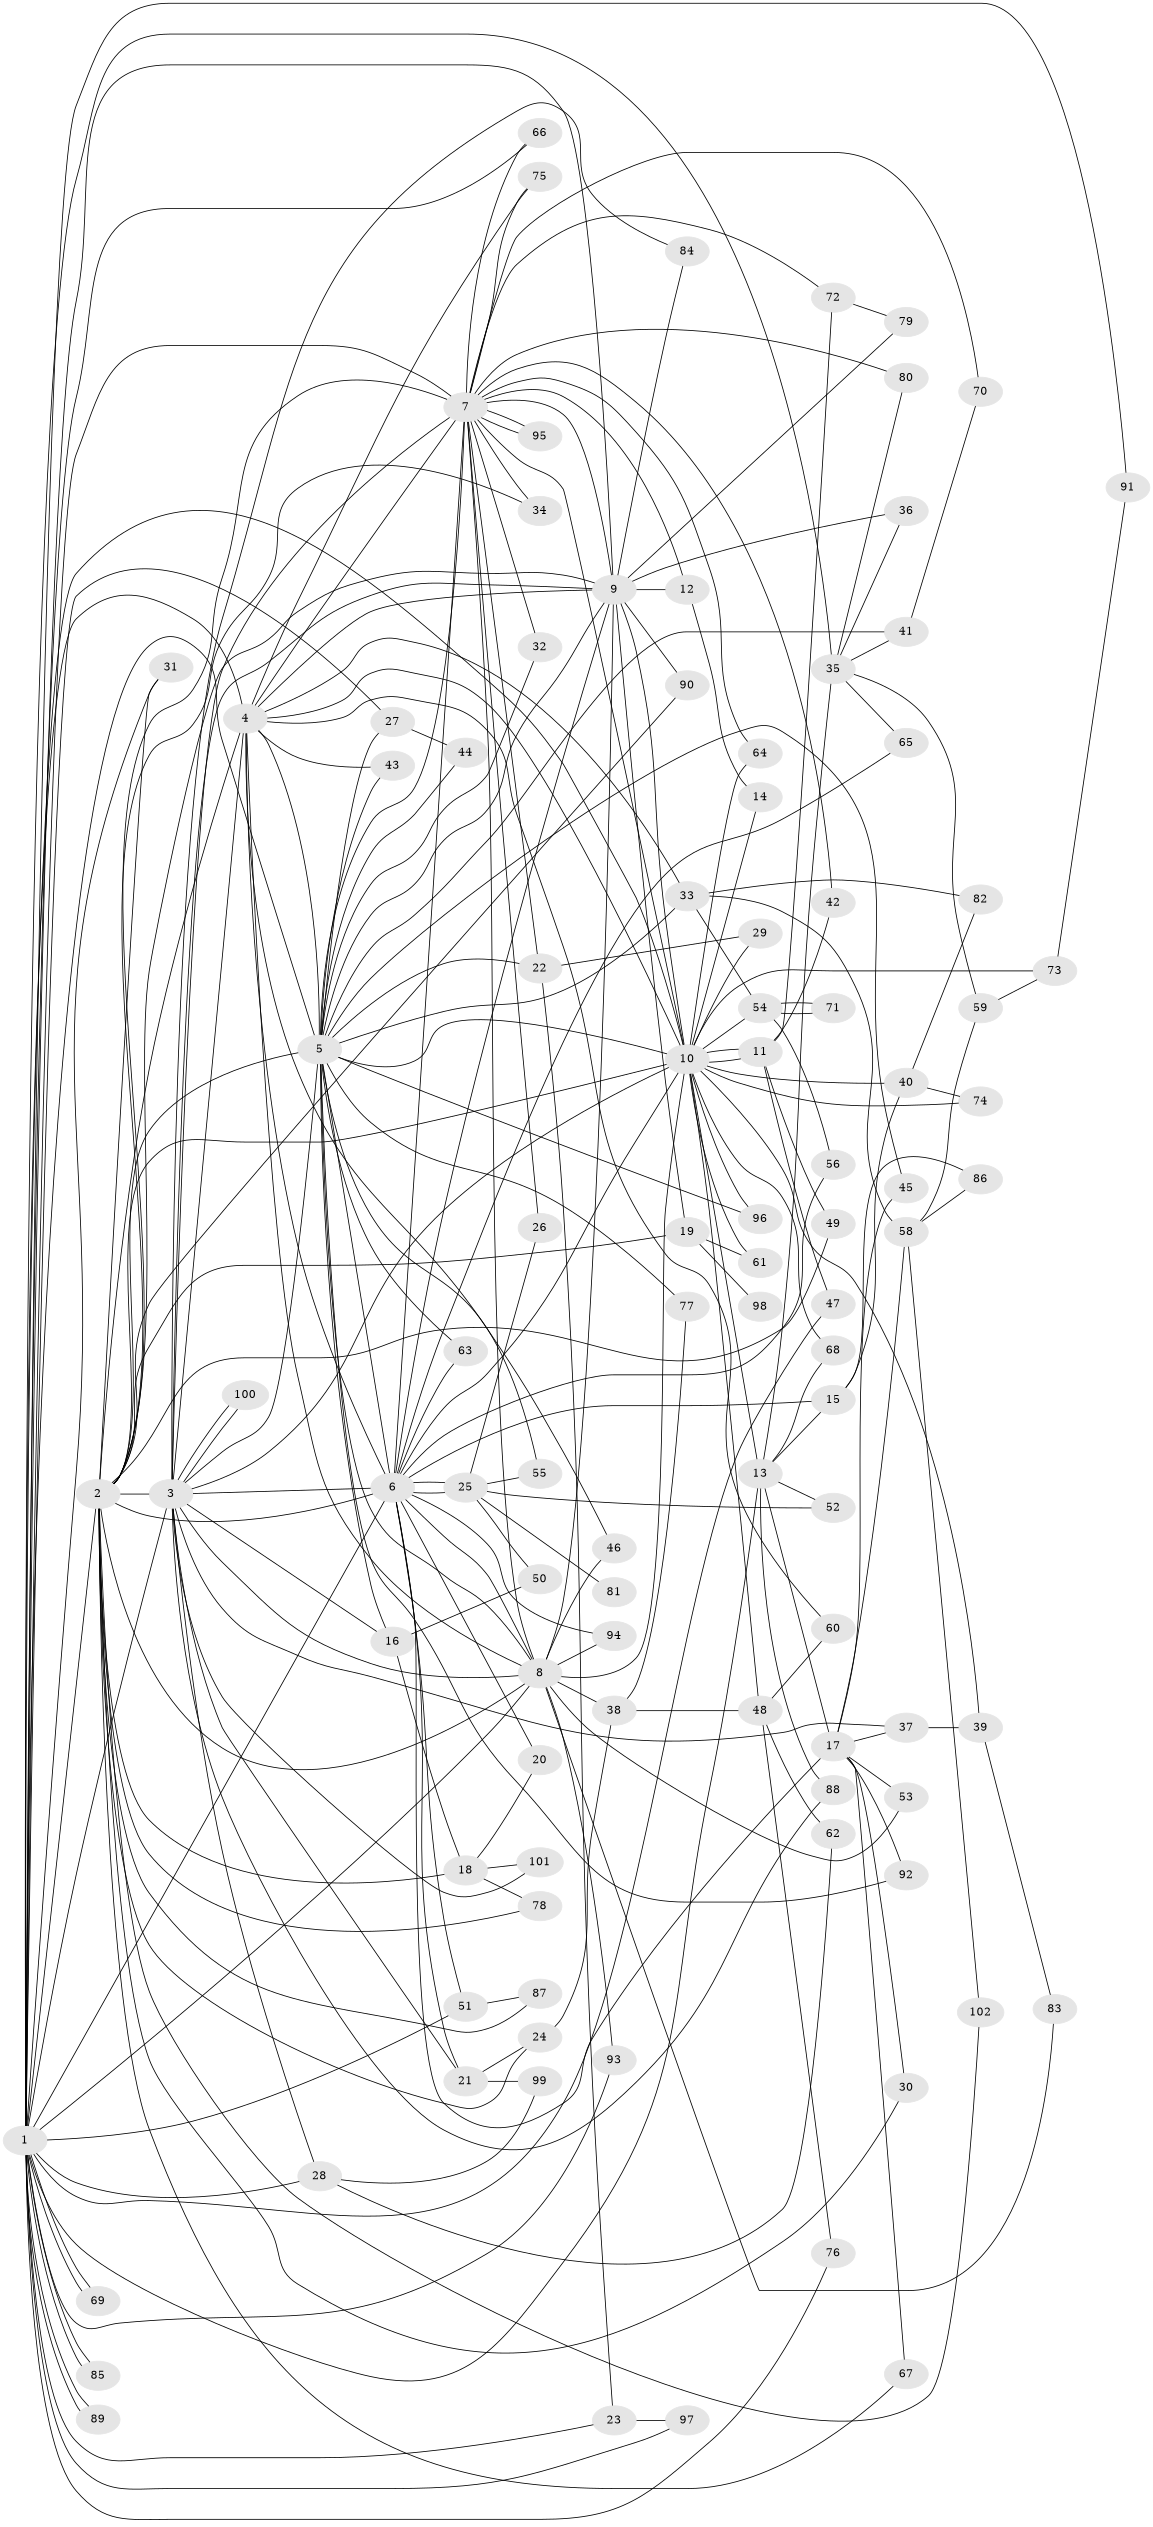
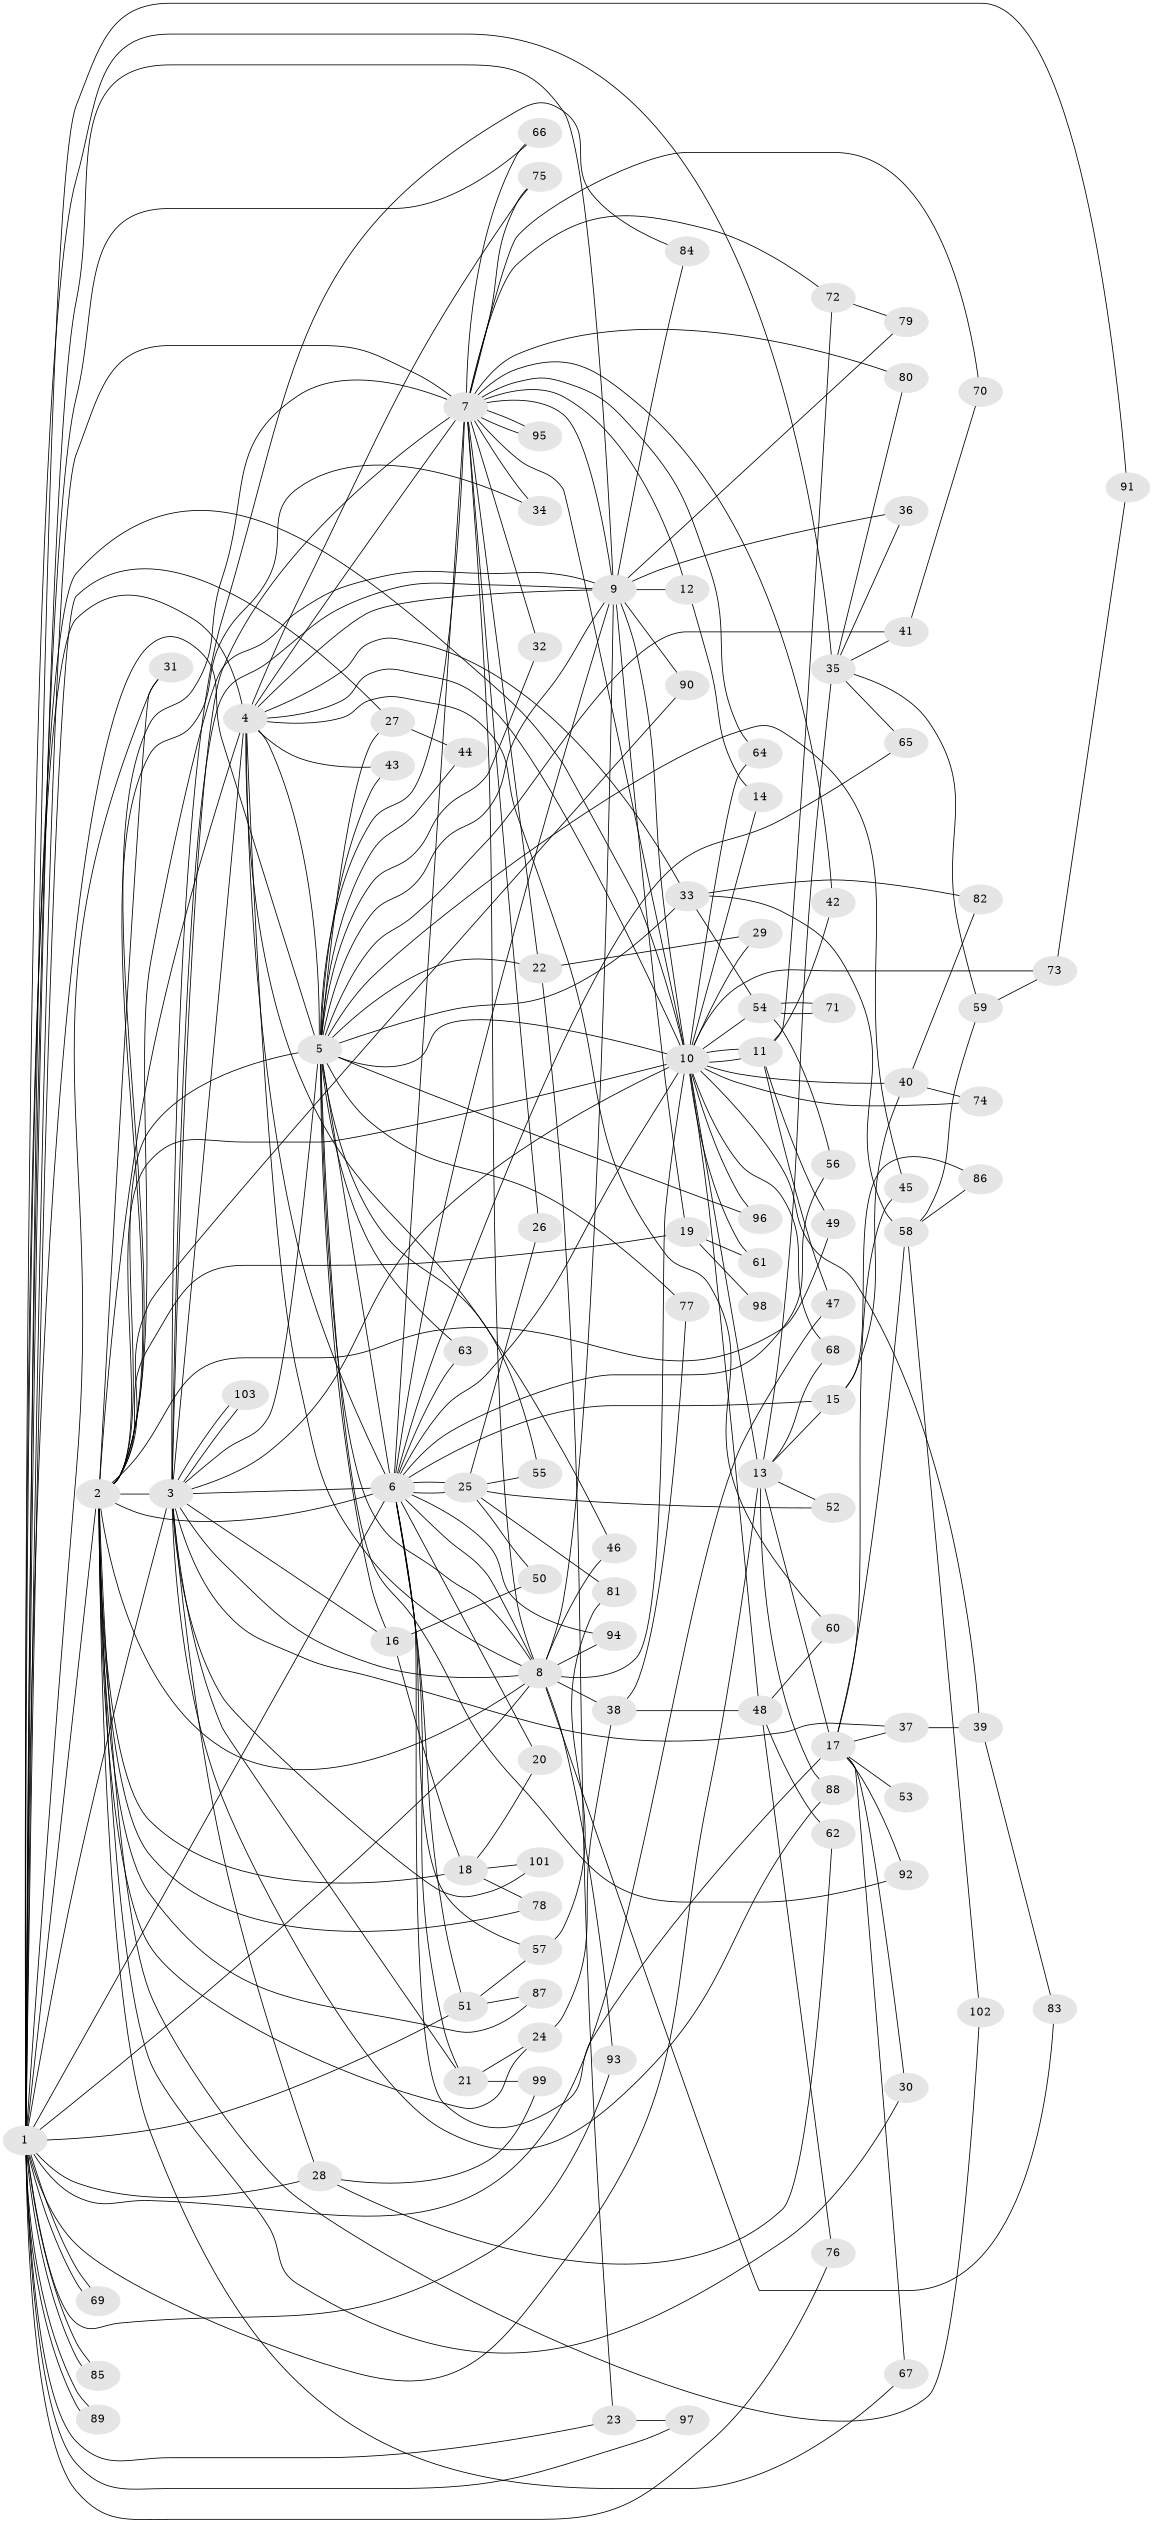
node "100": label "100" -> "103"
edge "8" -- "53": removed
node "57": added
